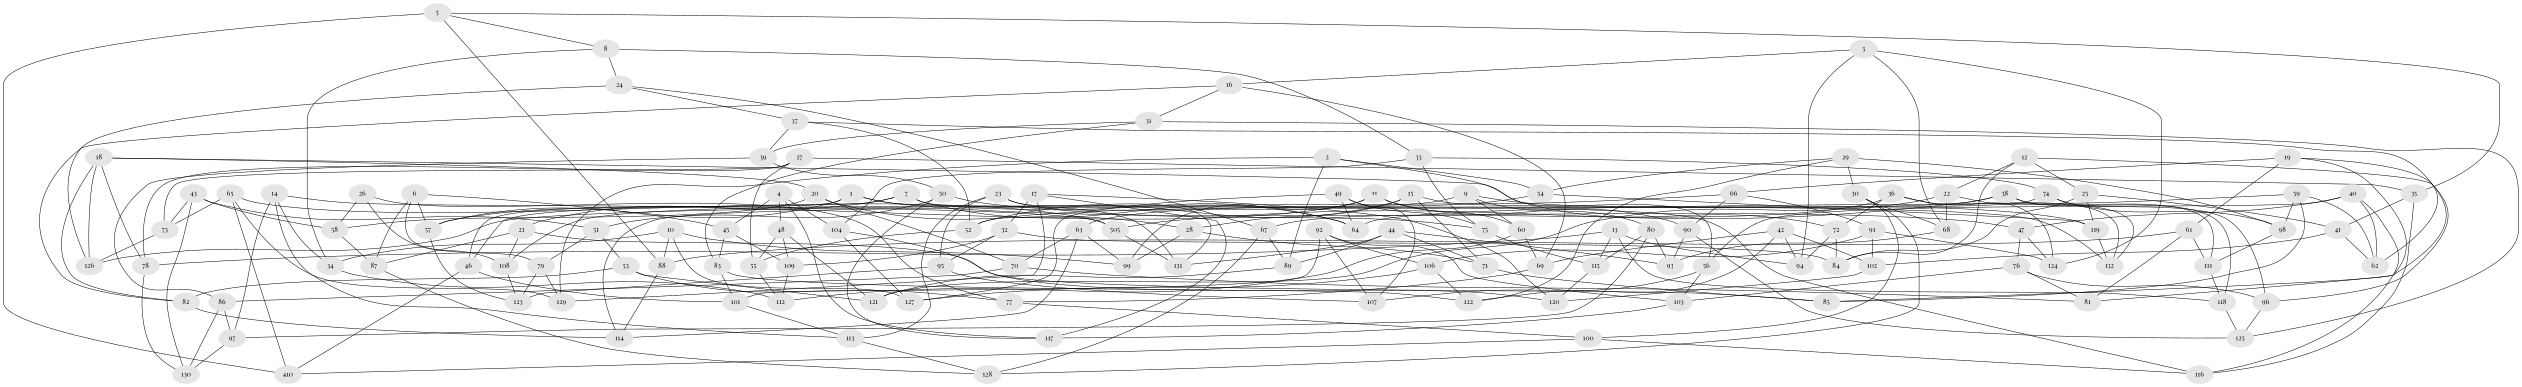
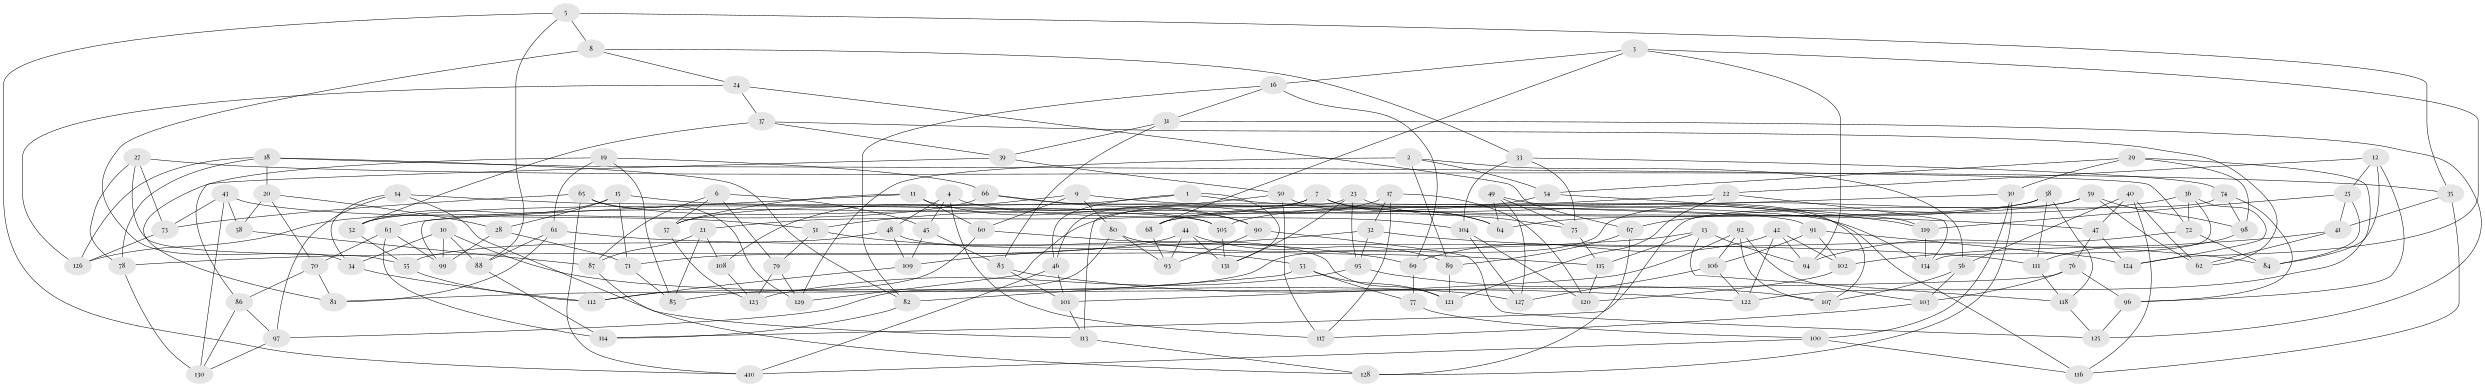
node "26": removed
node "132": label "132" -> "134"
